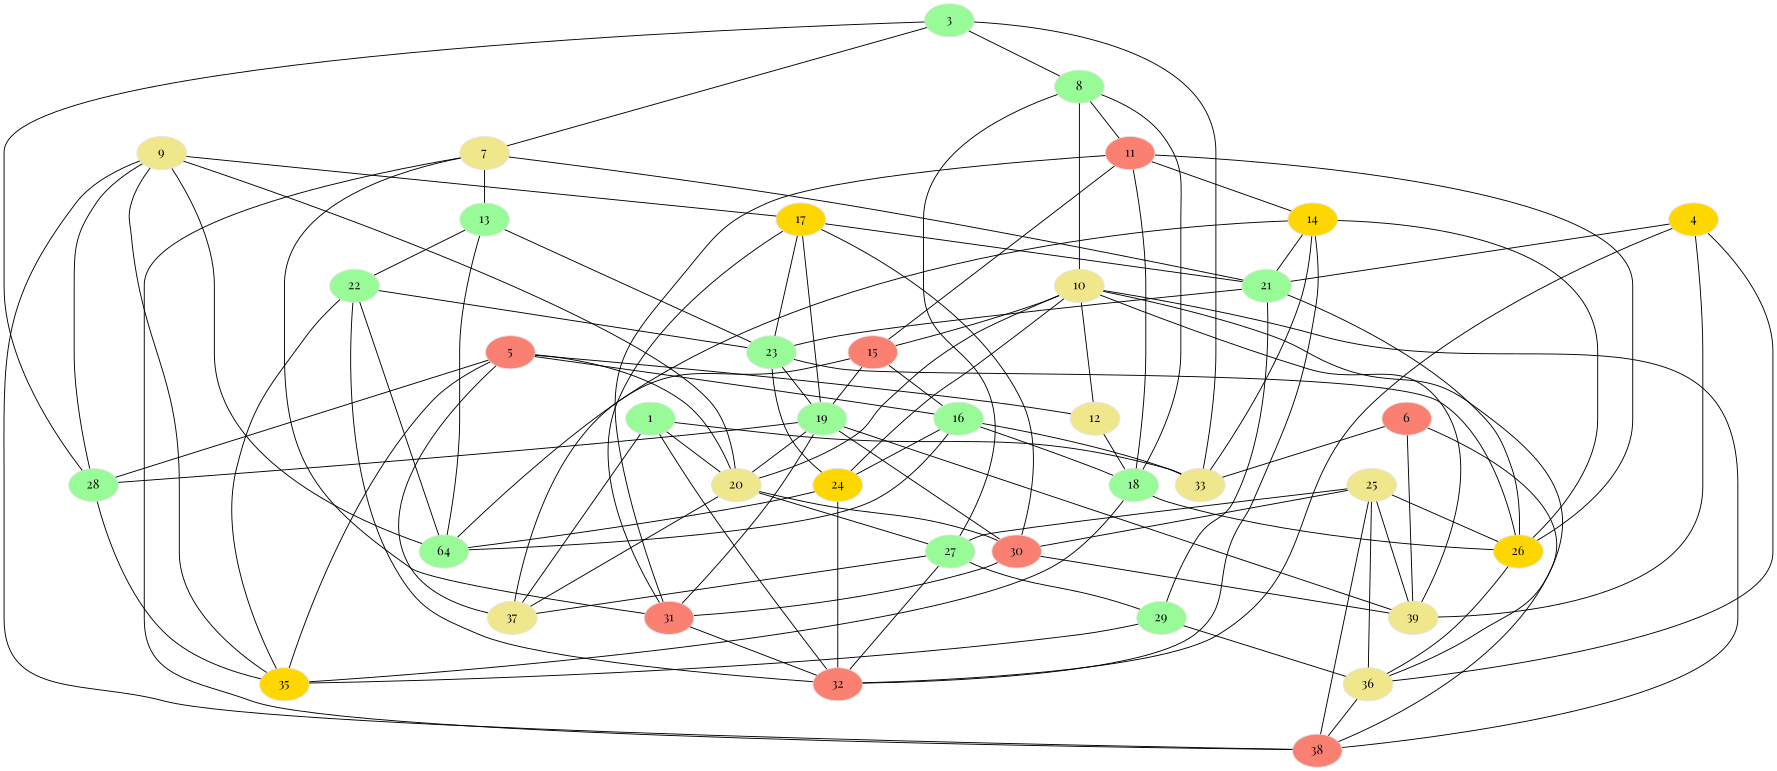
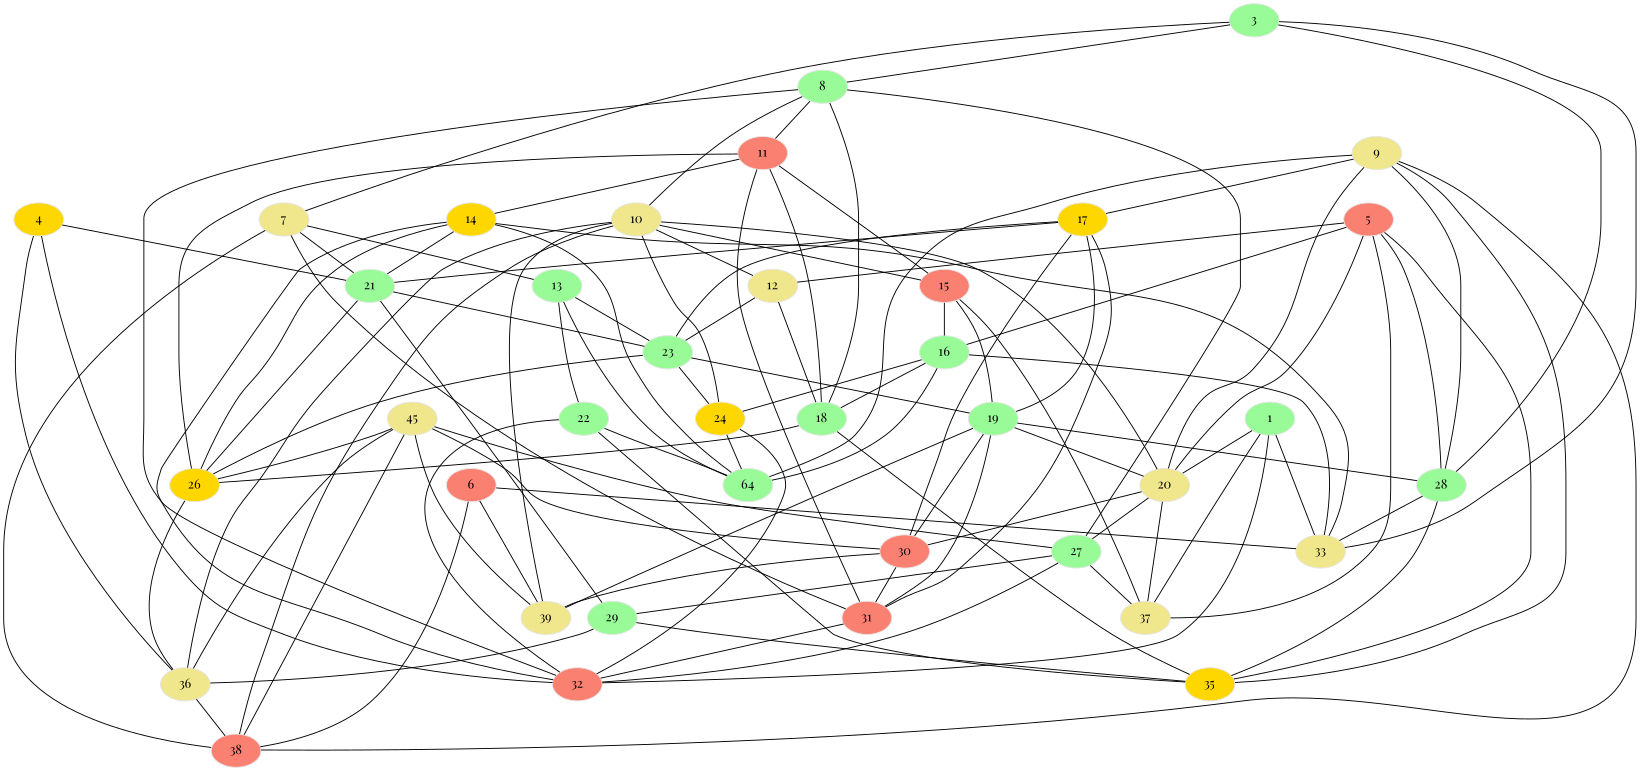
edge "8" -- "32": added
edge "22" -- "23": now "12" -- "23"
node "25": label "25" -> "45"
edge "28" -- "33": added
edge "4" -- "39": removed
